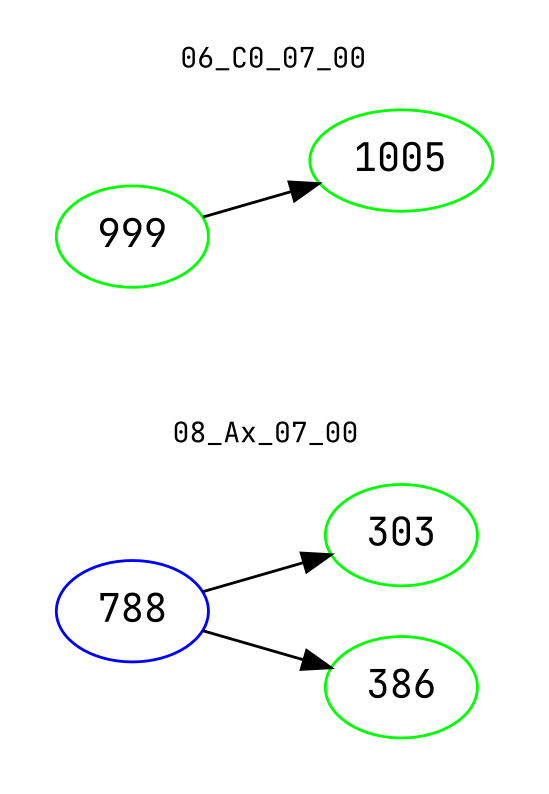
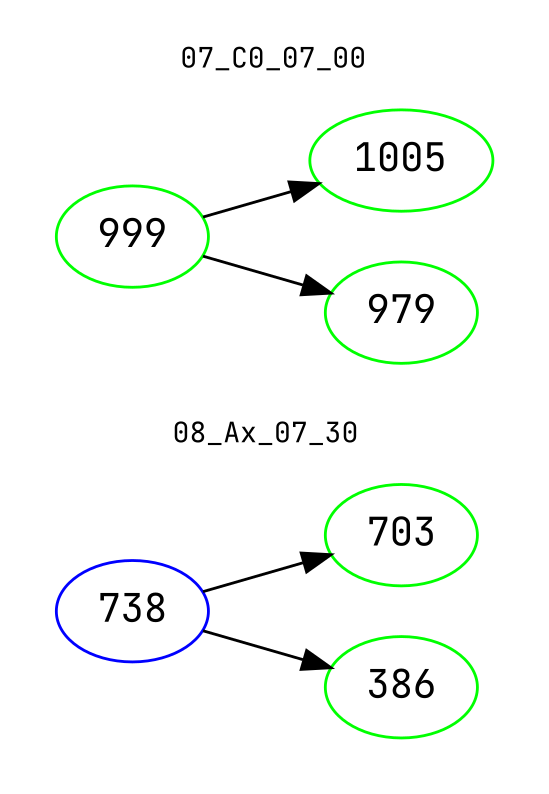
cluster "06_C0_07_00": label "06_C0_07_00" -> "07_C0_07_00"
node "979": added
cluster "08_Ax_07_00": label "08_Ax_07_00" -> "08_Ax_07_30"
node "303": label "303" -> "703"
node "788": label "788" -> "738"
